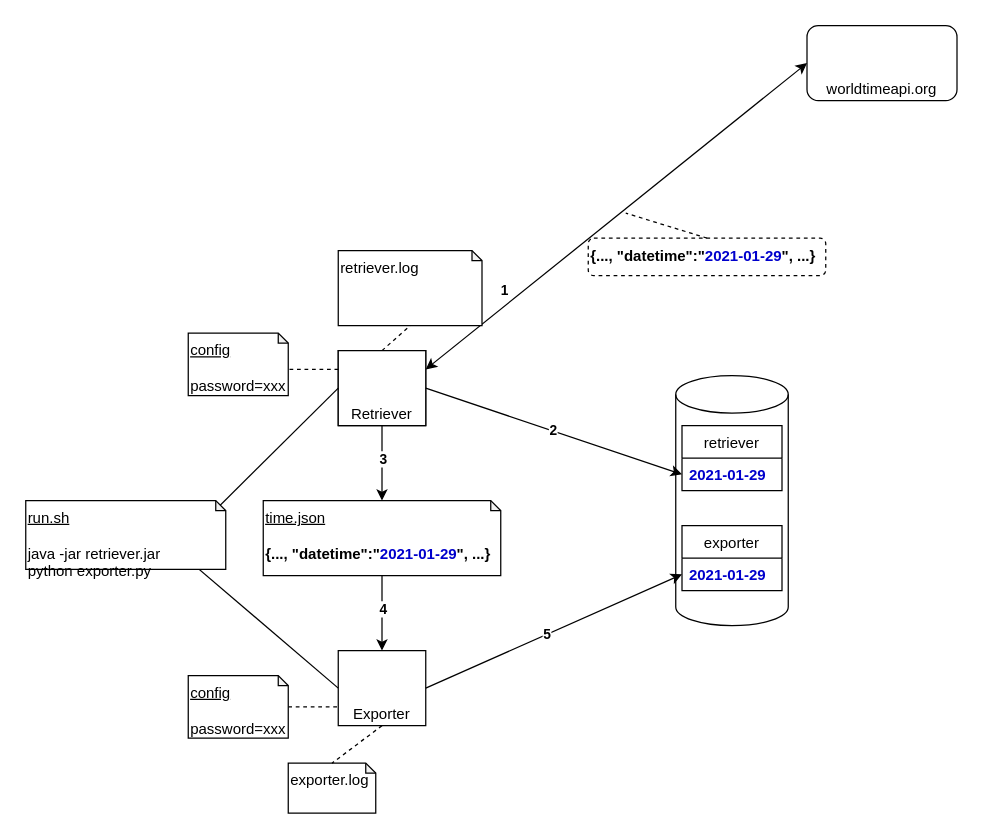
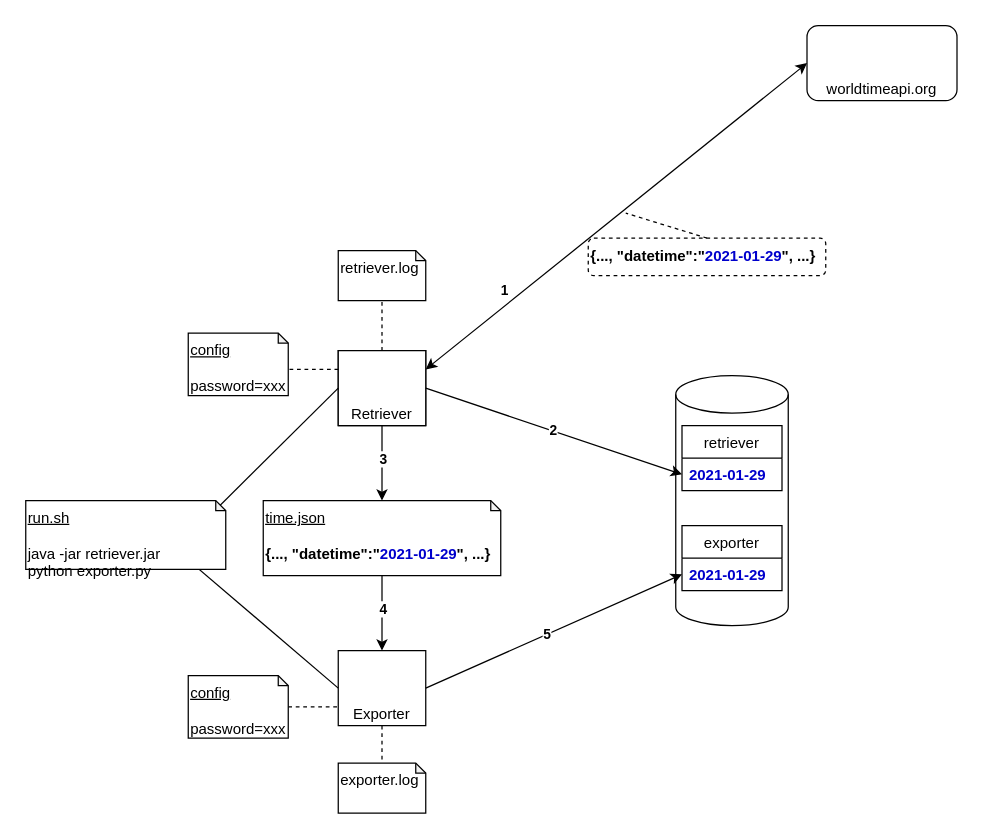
node "retriever.log": size 144x75 -> 88x50
node "exporter.log": moved (332, 788) -> (382, 788)
